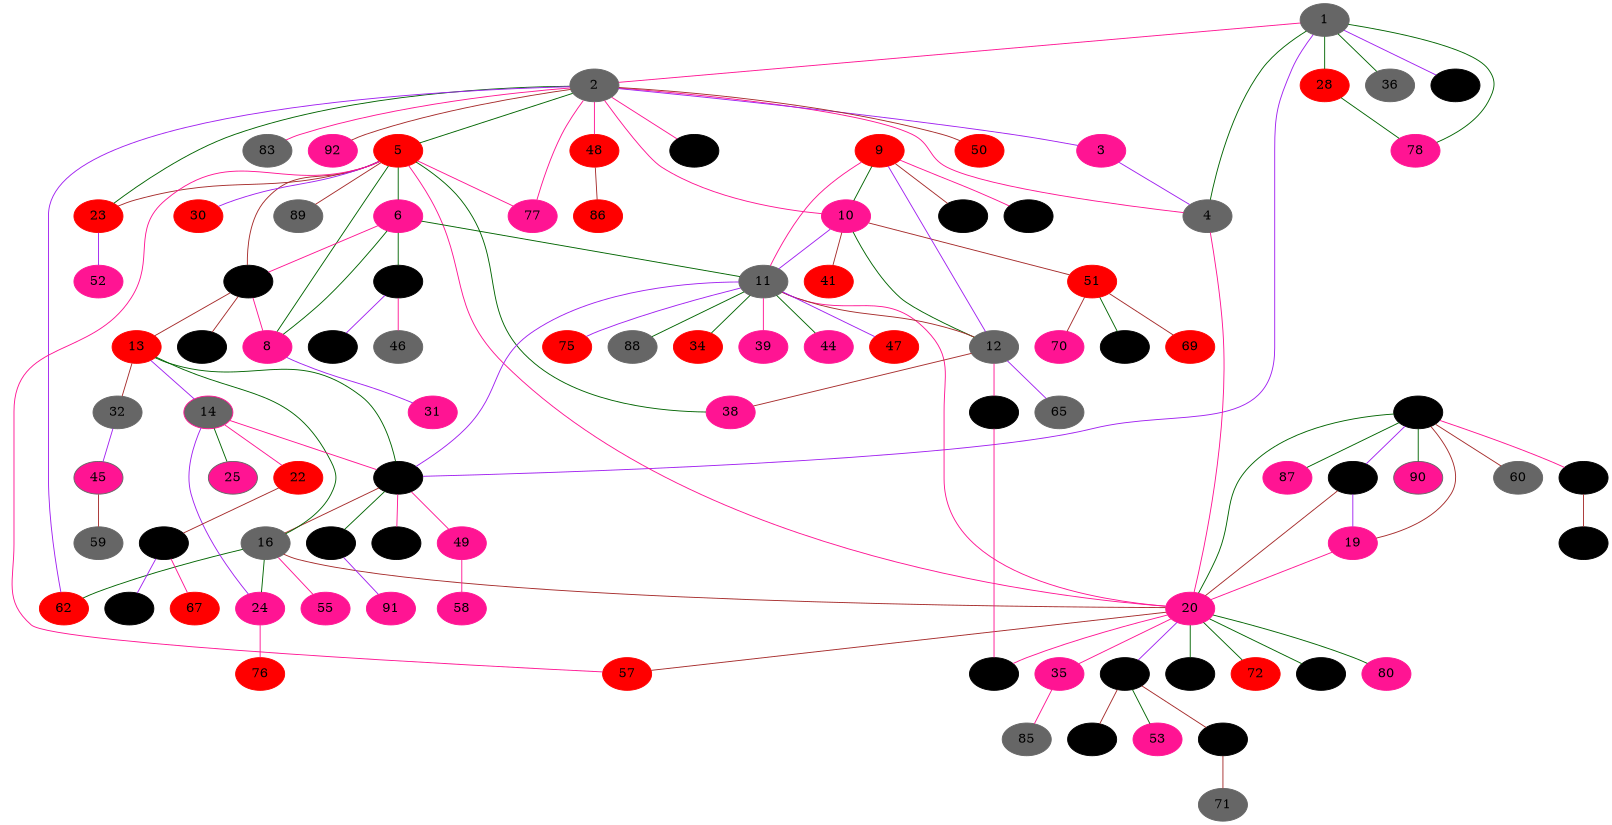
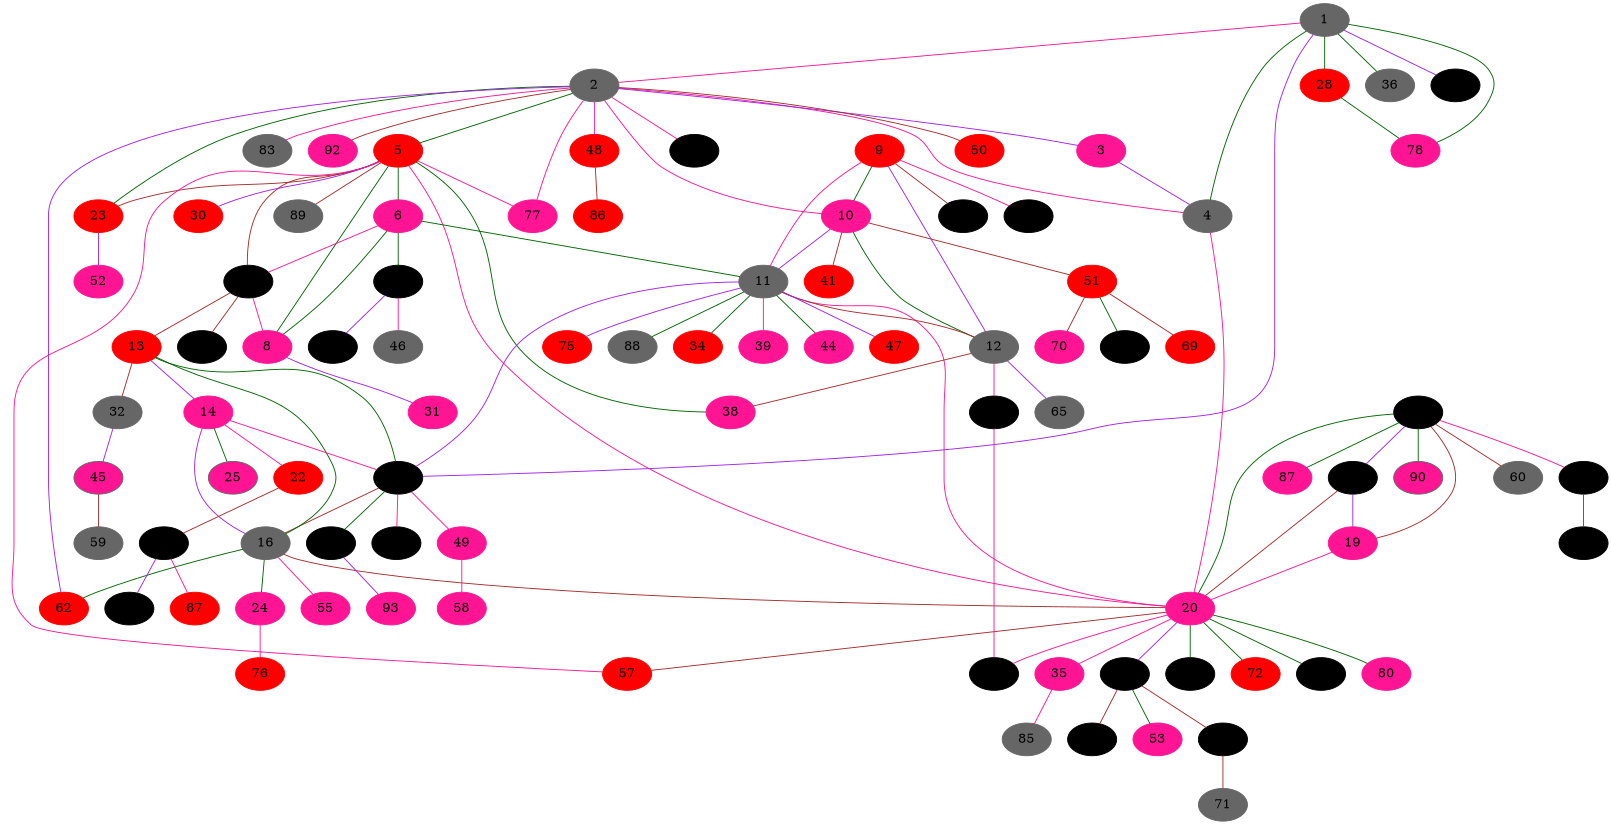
node "14": fillcolor gray40 -> deeppink
edge "14" -- "24": now "14" -- "16"
node "91": label "91" -> "93"
